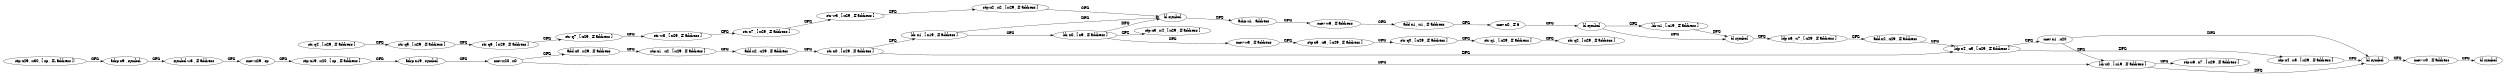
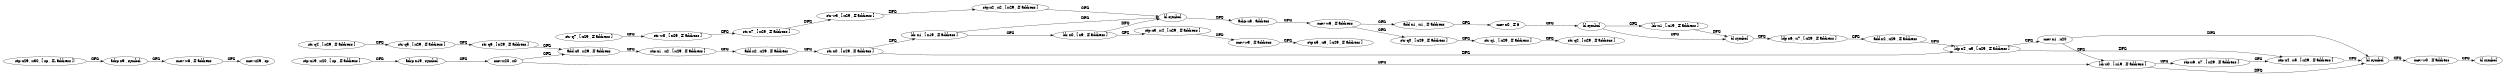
edge "str w3 , [ x29 , # address ]" -> "stp x2 , x2 , [ x29 , # address ]": label "CFG" -> "DFG"
node "adrp x1 , address": label "adrp x1 , address" -> "adrp x8 , address"
edge "str x7 , [ x29 , # address ]" -> "str w3 , [ x29 , # address ]": label "CFG" -> "DFG"
edge "str q6 , [ x29 , # address ]" -> "str q7 , [ x29 , # address ]": now "str q6 , [ x29 , # address ]" -> "add x0 , x29 , # address"
edge "ldr x0 , [ x9 , # address ]" -> "mov w3 , # address": now "stp x3 , x4 , [ x29 , # address ]" -> "mov w3 , # address"
edge "stp x5 , x6 , [ x29 , # address ]" -> "str q0 , [ x29 , # address ]": now "mov w6 , # address" -> "str q0 , [ x29 , # address ]"
node "symbol w8 , # address": label "symbol w8 , # address" -> "mov w8 , # address"
edge "mov x29 , sp" -> "stp x19 , x20 , [ sp , # address ]": removed, label "CFG"
edge "stp x6 , x7 , [ x29 , # address ]" -> "stp x4 , x5 , [ x29 , # address ]": added, label "CFG"
